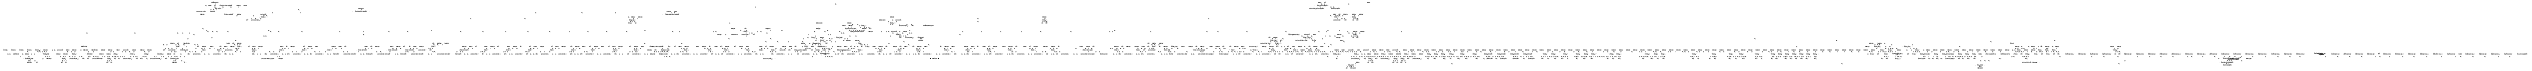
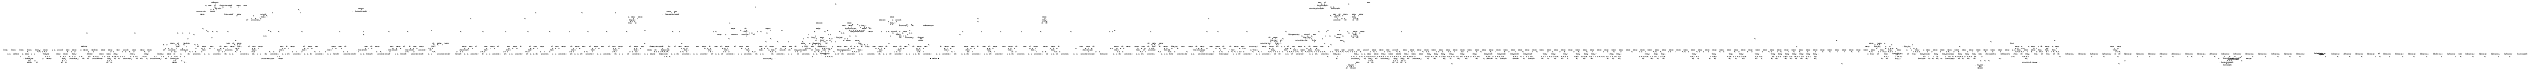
edge "(Identifier,padbytes)" -> "(MethodReturn,RET)": now "(Call,EXTRACT_16BITS(obj_tptr+2))" -> "(MethodReturn,RET)"
node "(ControlStructure,if (obj_tlen < 36))": added
